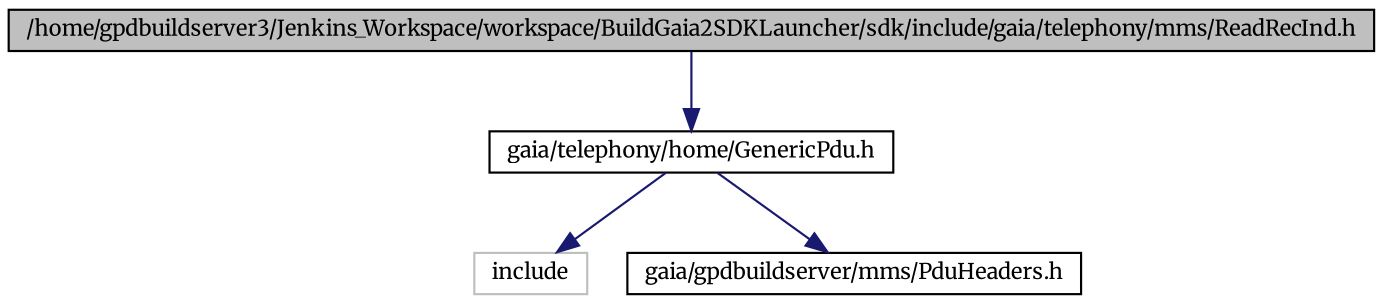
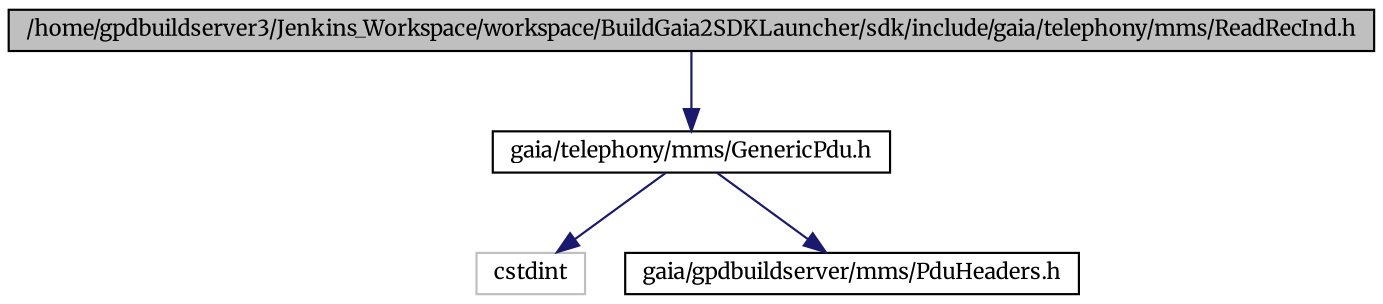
node "gaia/telephony/home/GenericPdu.h": label "gaia/telephony/home/GenericPdu.h" -> "gaia/telephony/mms/GenericPdu.h"
node "include": label "include" -> "cstdint"
